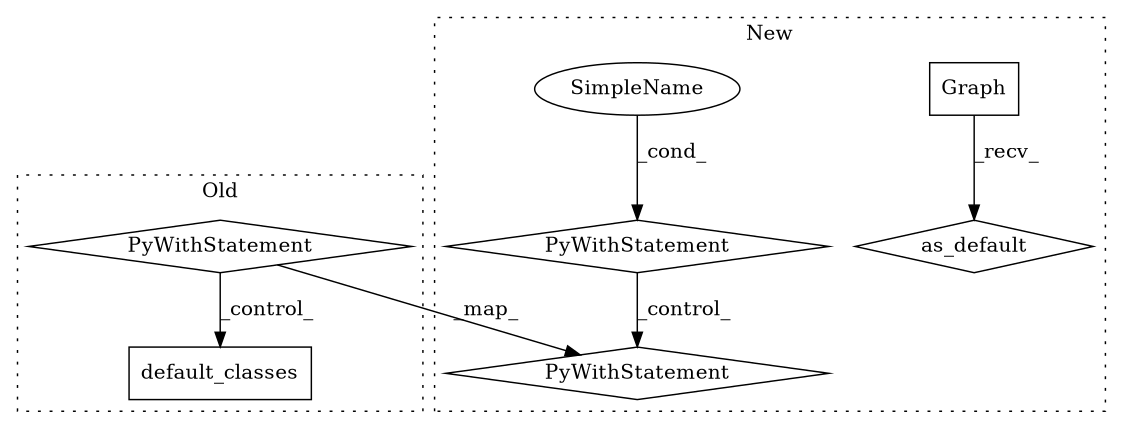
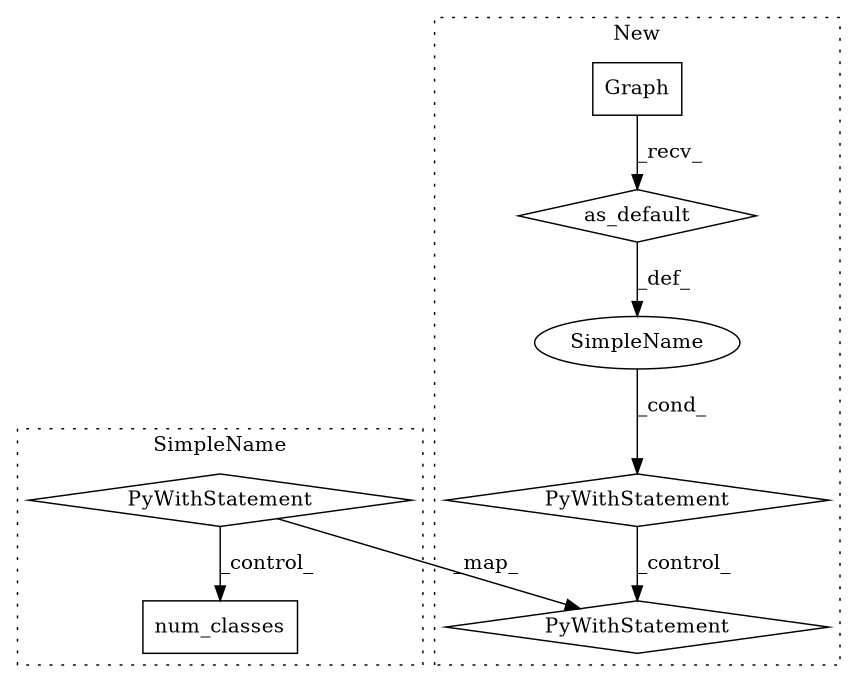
cluster "Old": label "Old" -> "SimpleName"
edge "as_default" -> "SimpleName": added, label "_def_"
node "default_classes": label "default_classes" -> "num_classes"
